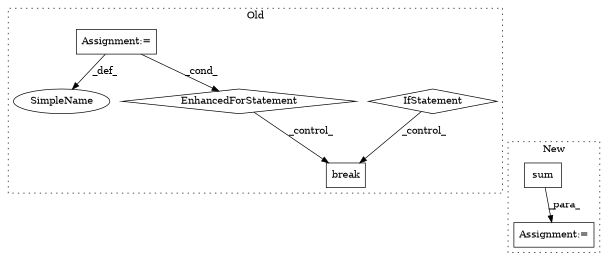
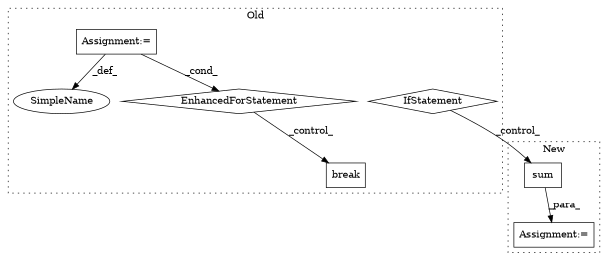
edge "IfStatement" -> "break": now "IfStatement" -> "sum"
